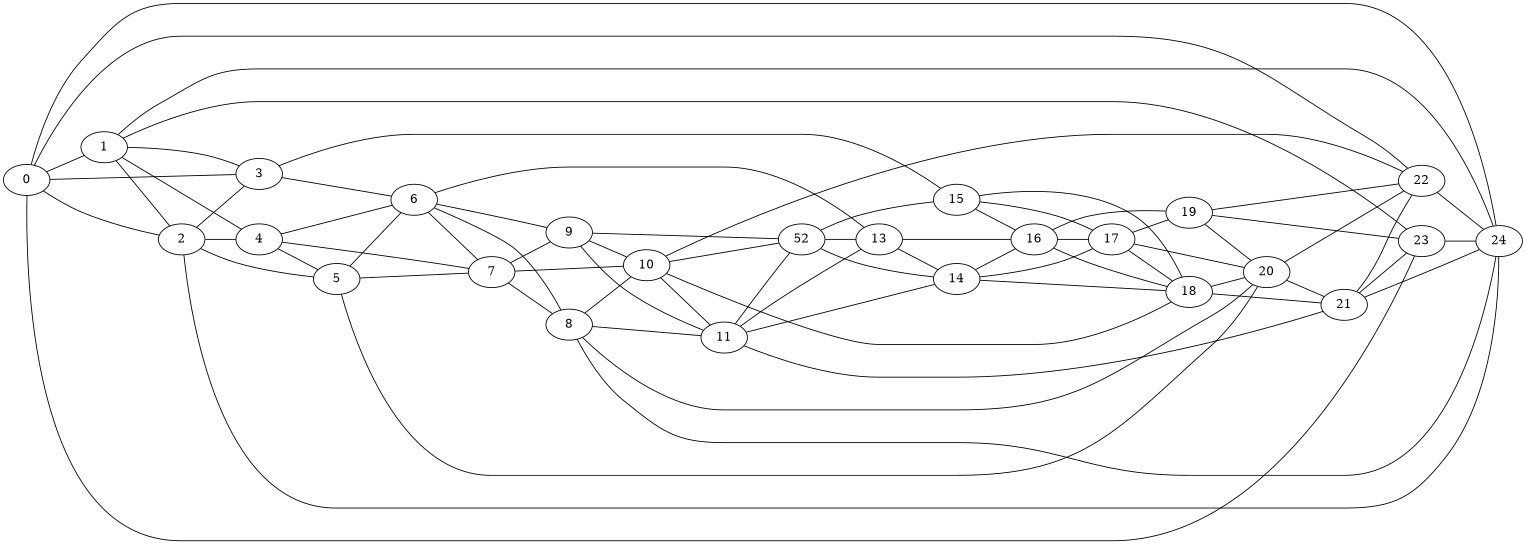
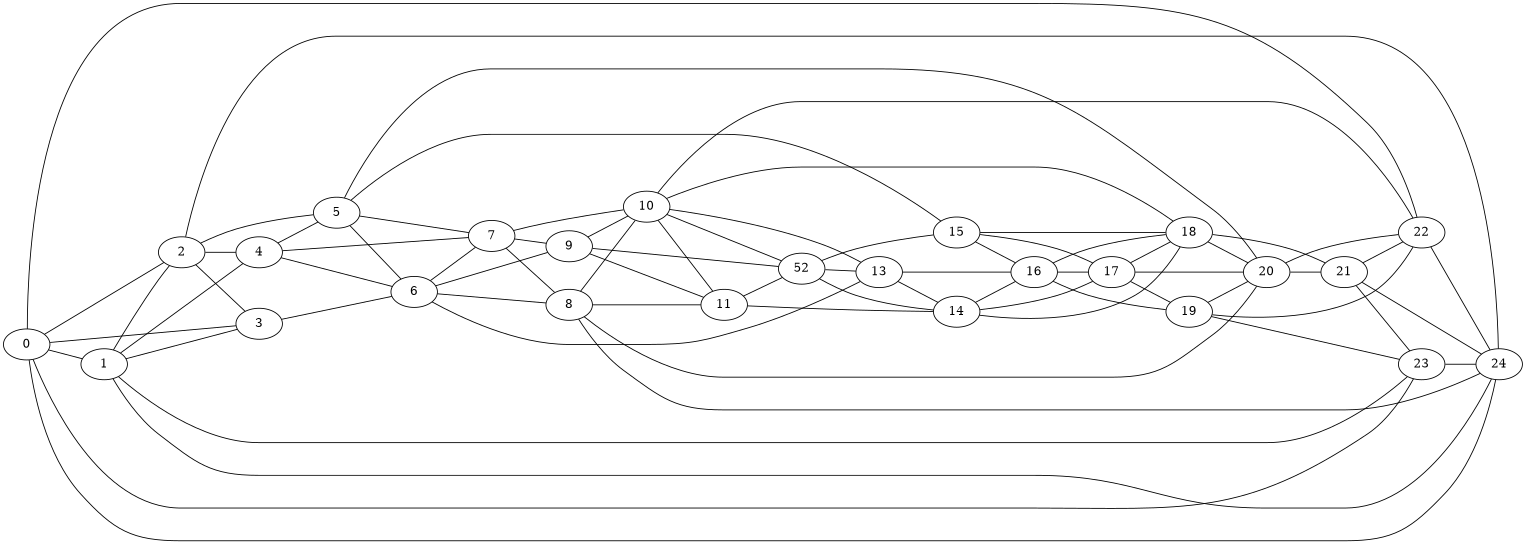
edge "3" -- "15": now "5" -- "15"
edge "13" -- "11": now "13" -- "10"
edge "21" -- "11": removed
